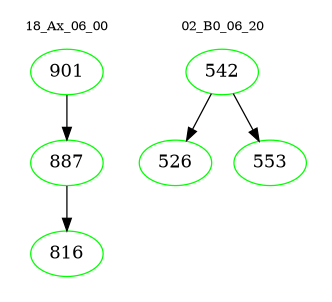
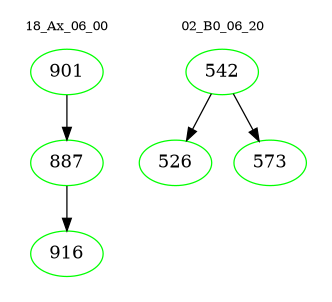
node "553": label "553" -> "573"
node "816": label "816" -> "916"
